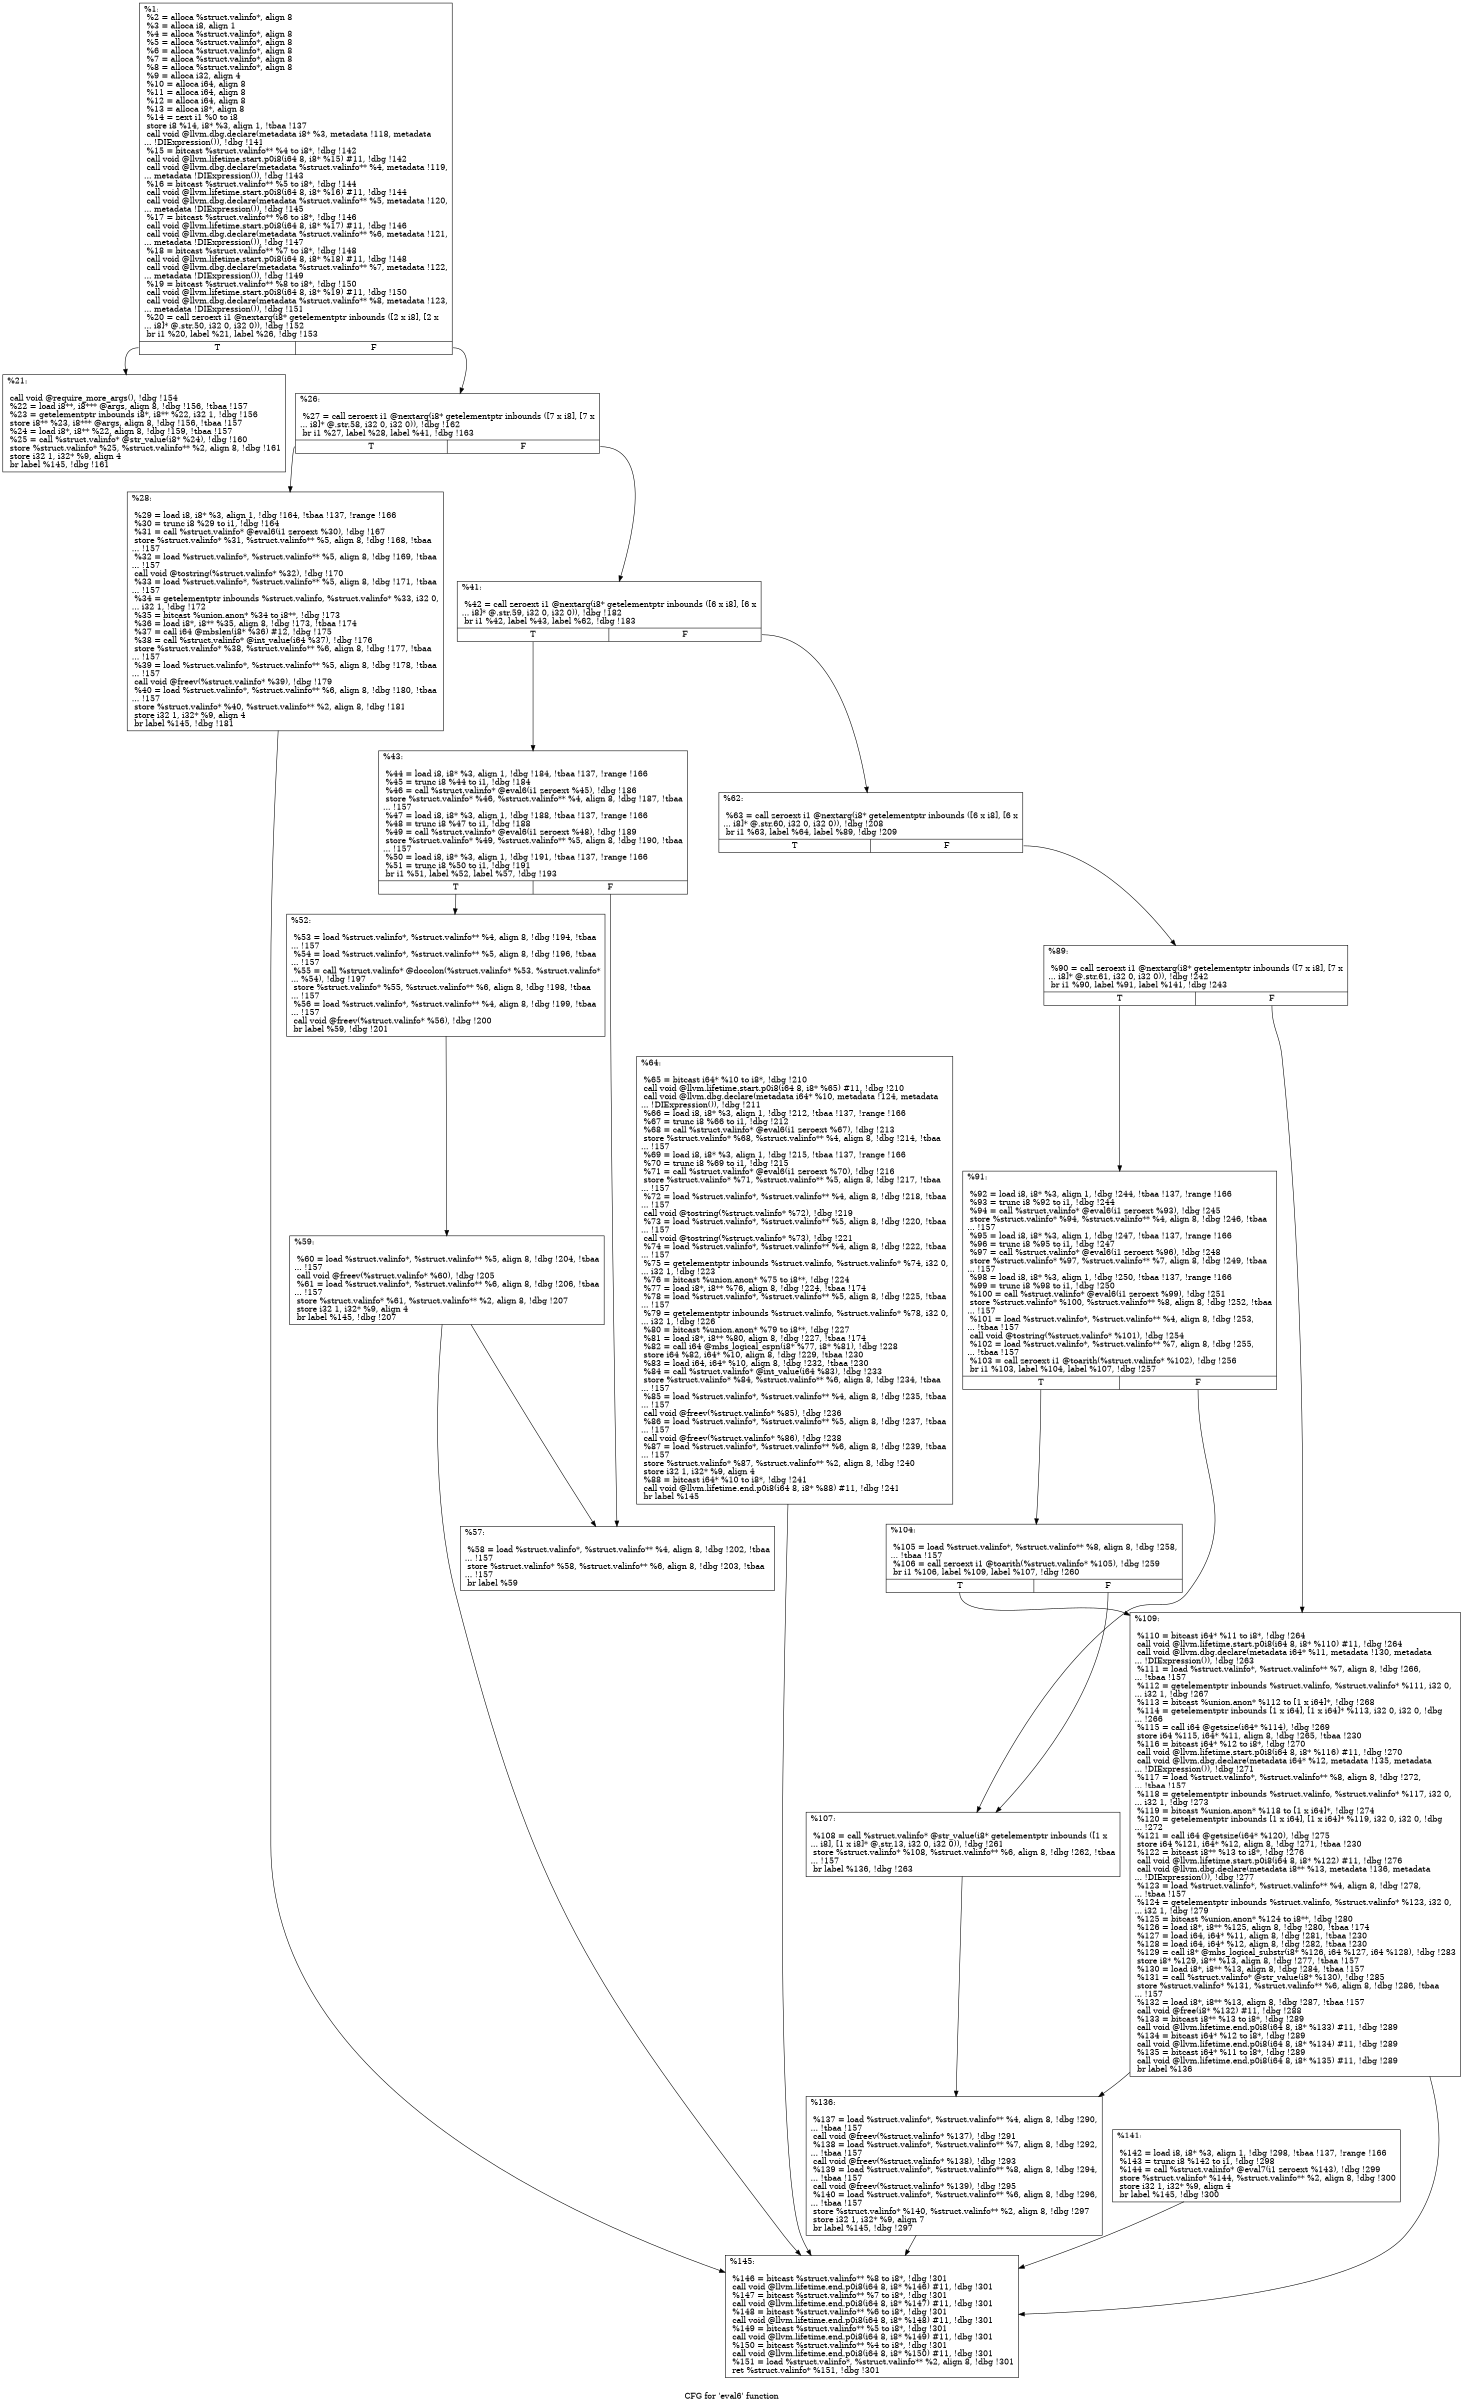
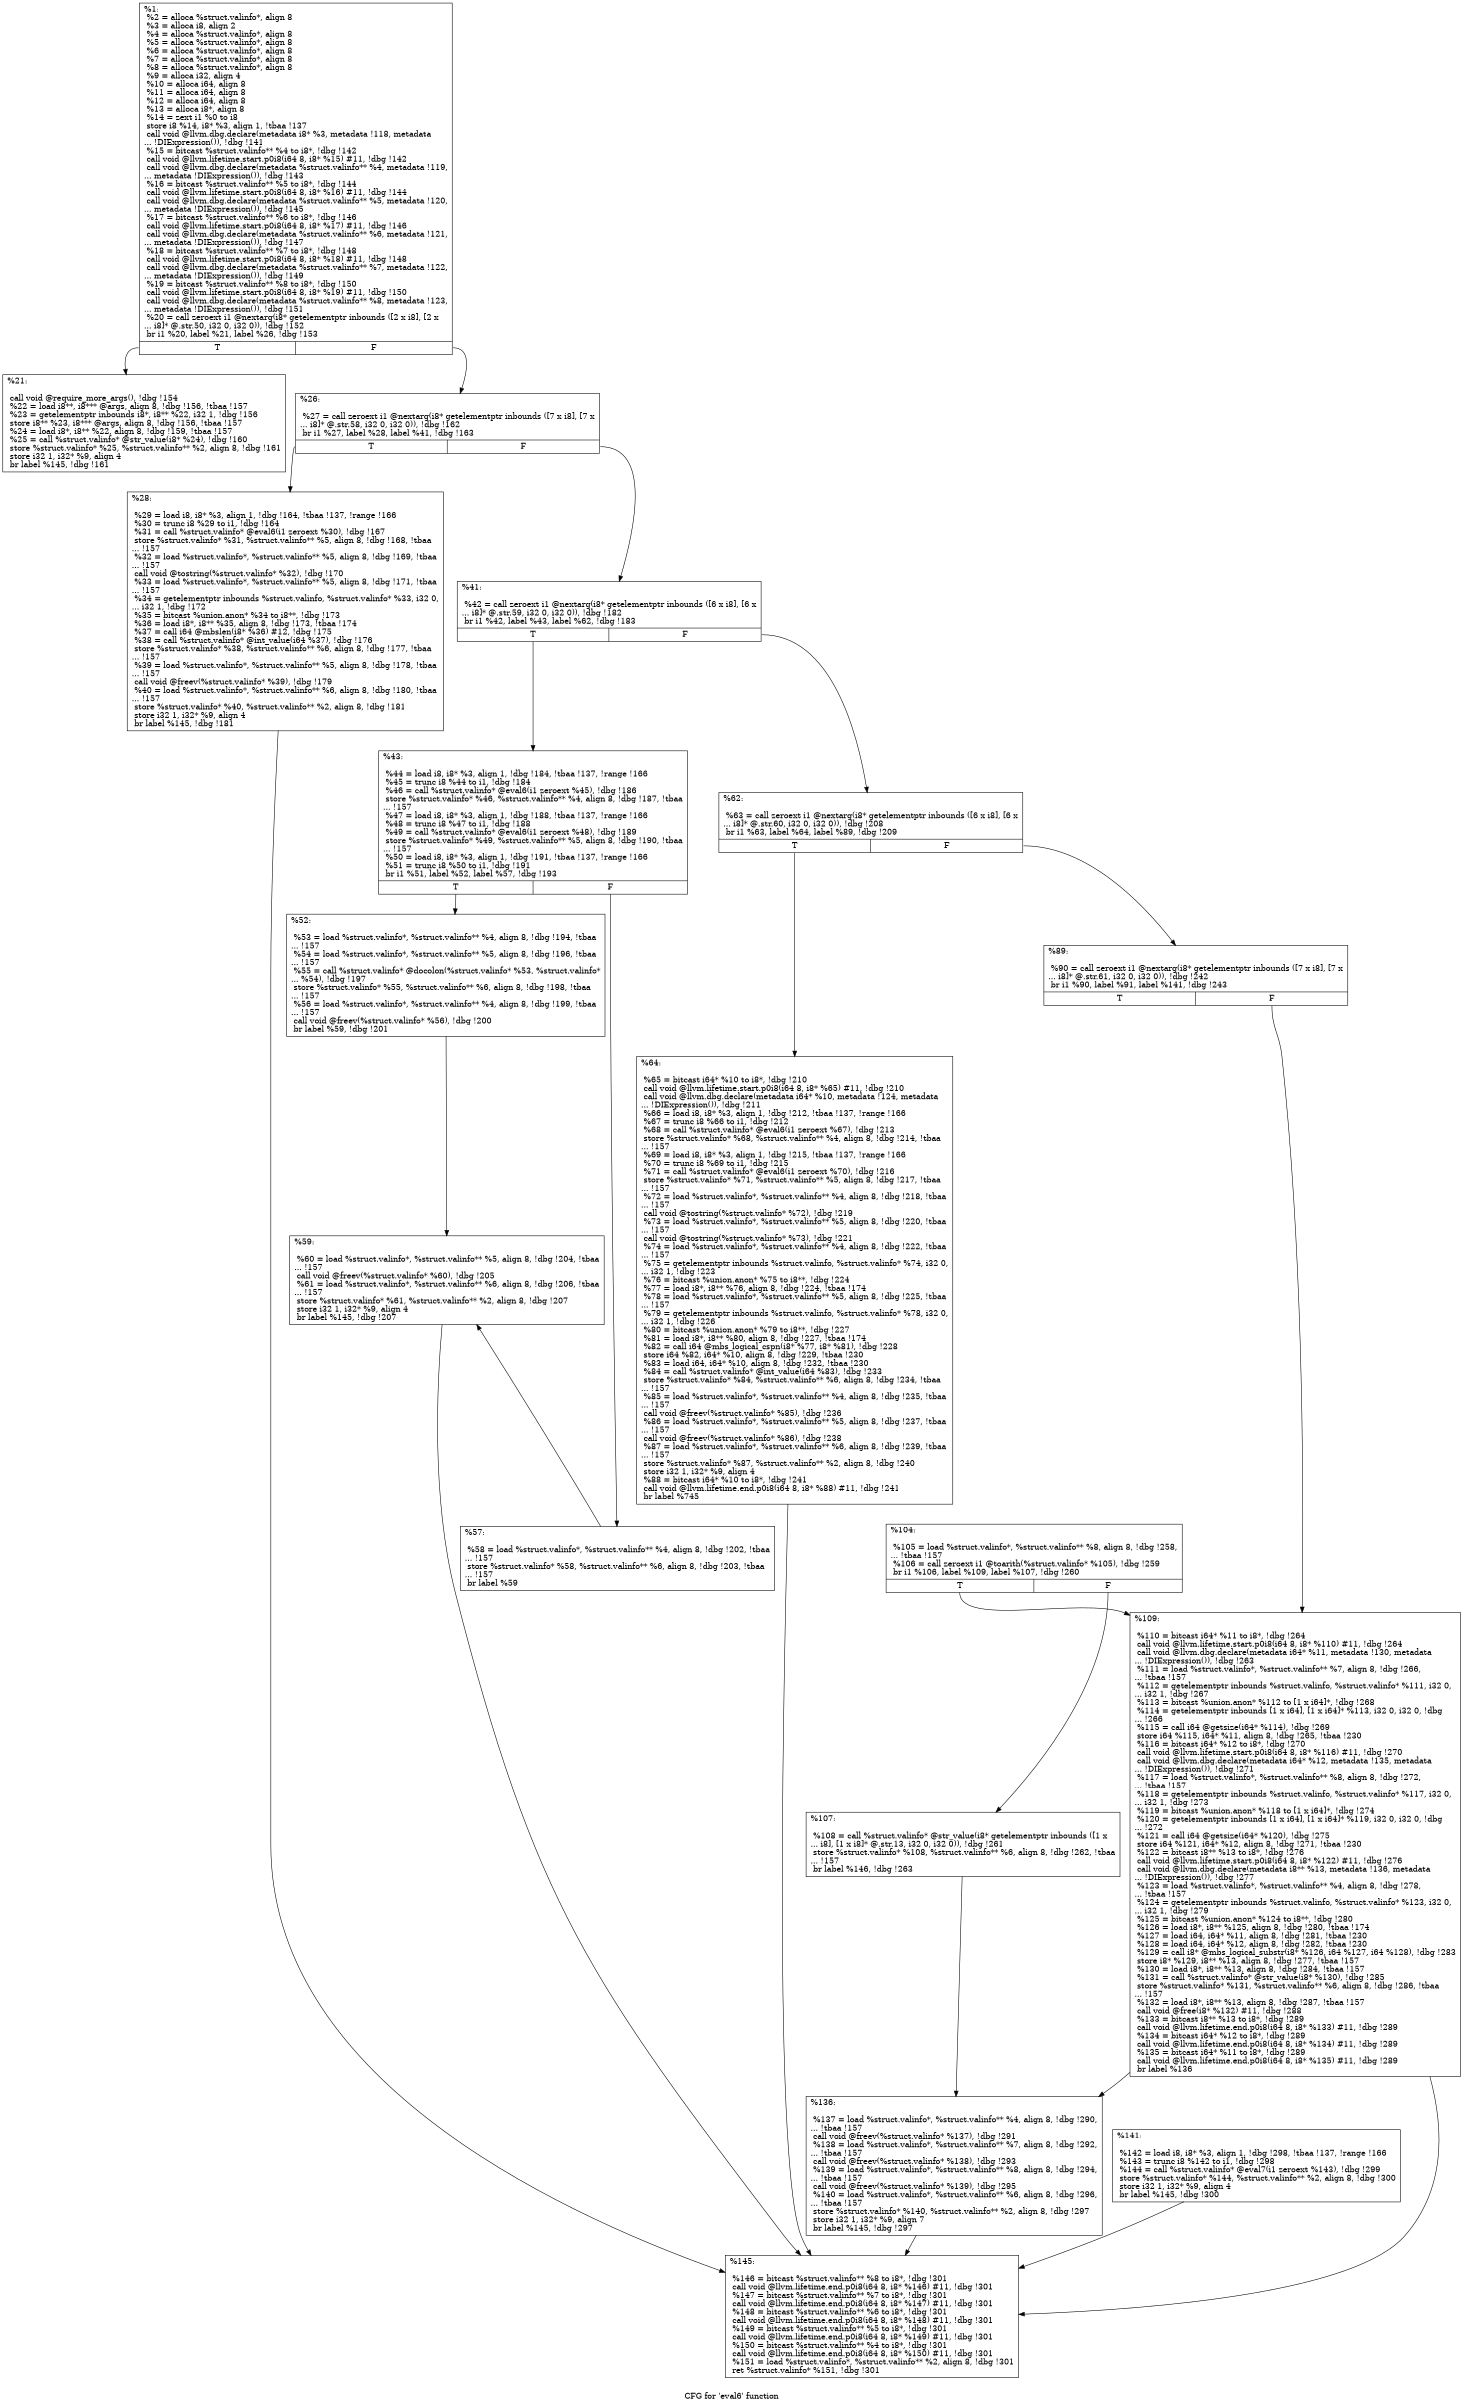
node "%1:": text "%3 = alloca i8, align 1" -> "%3 = alloca i8, align 2"
edge "%62:" -> "%64:": added
node "%91:": removed
edge "%59:" -> "%57:": reversed
node "%64:": text "br label %145" -> "br label %745"
node "%107:": text "br label %136, !dbg !263" -> "br label %146, !dbg !263"
